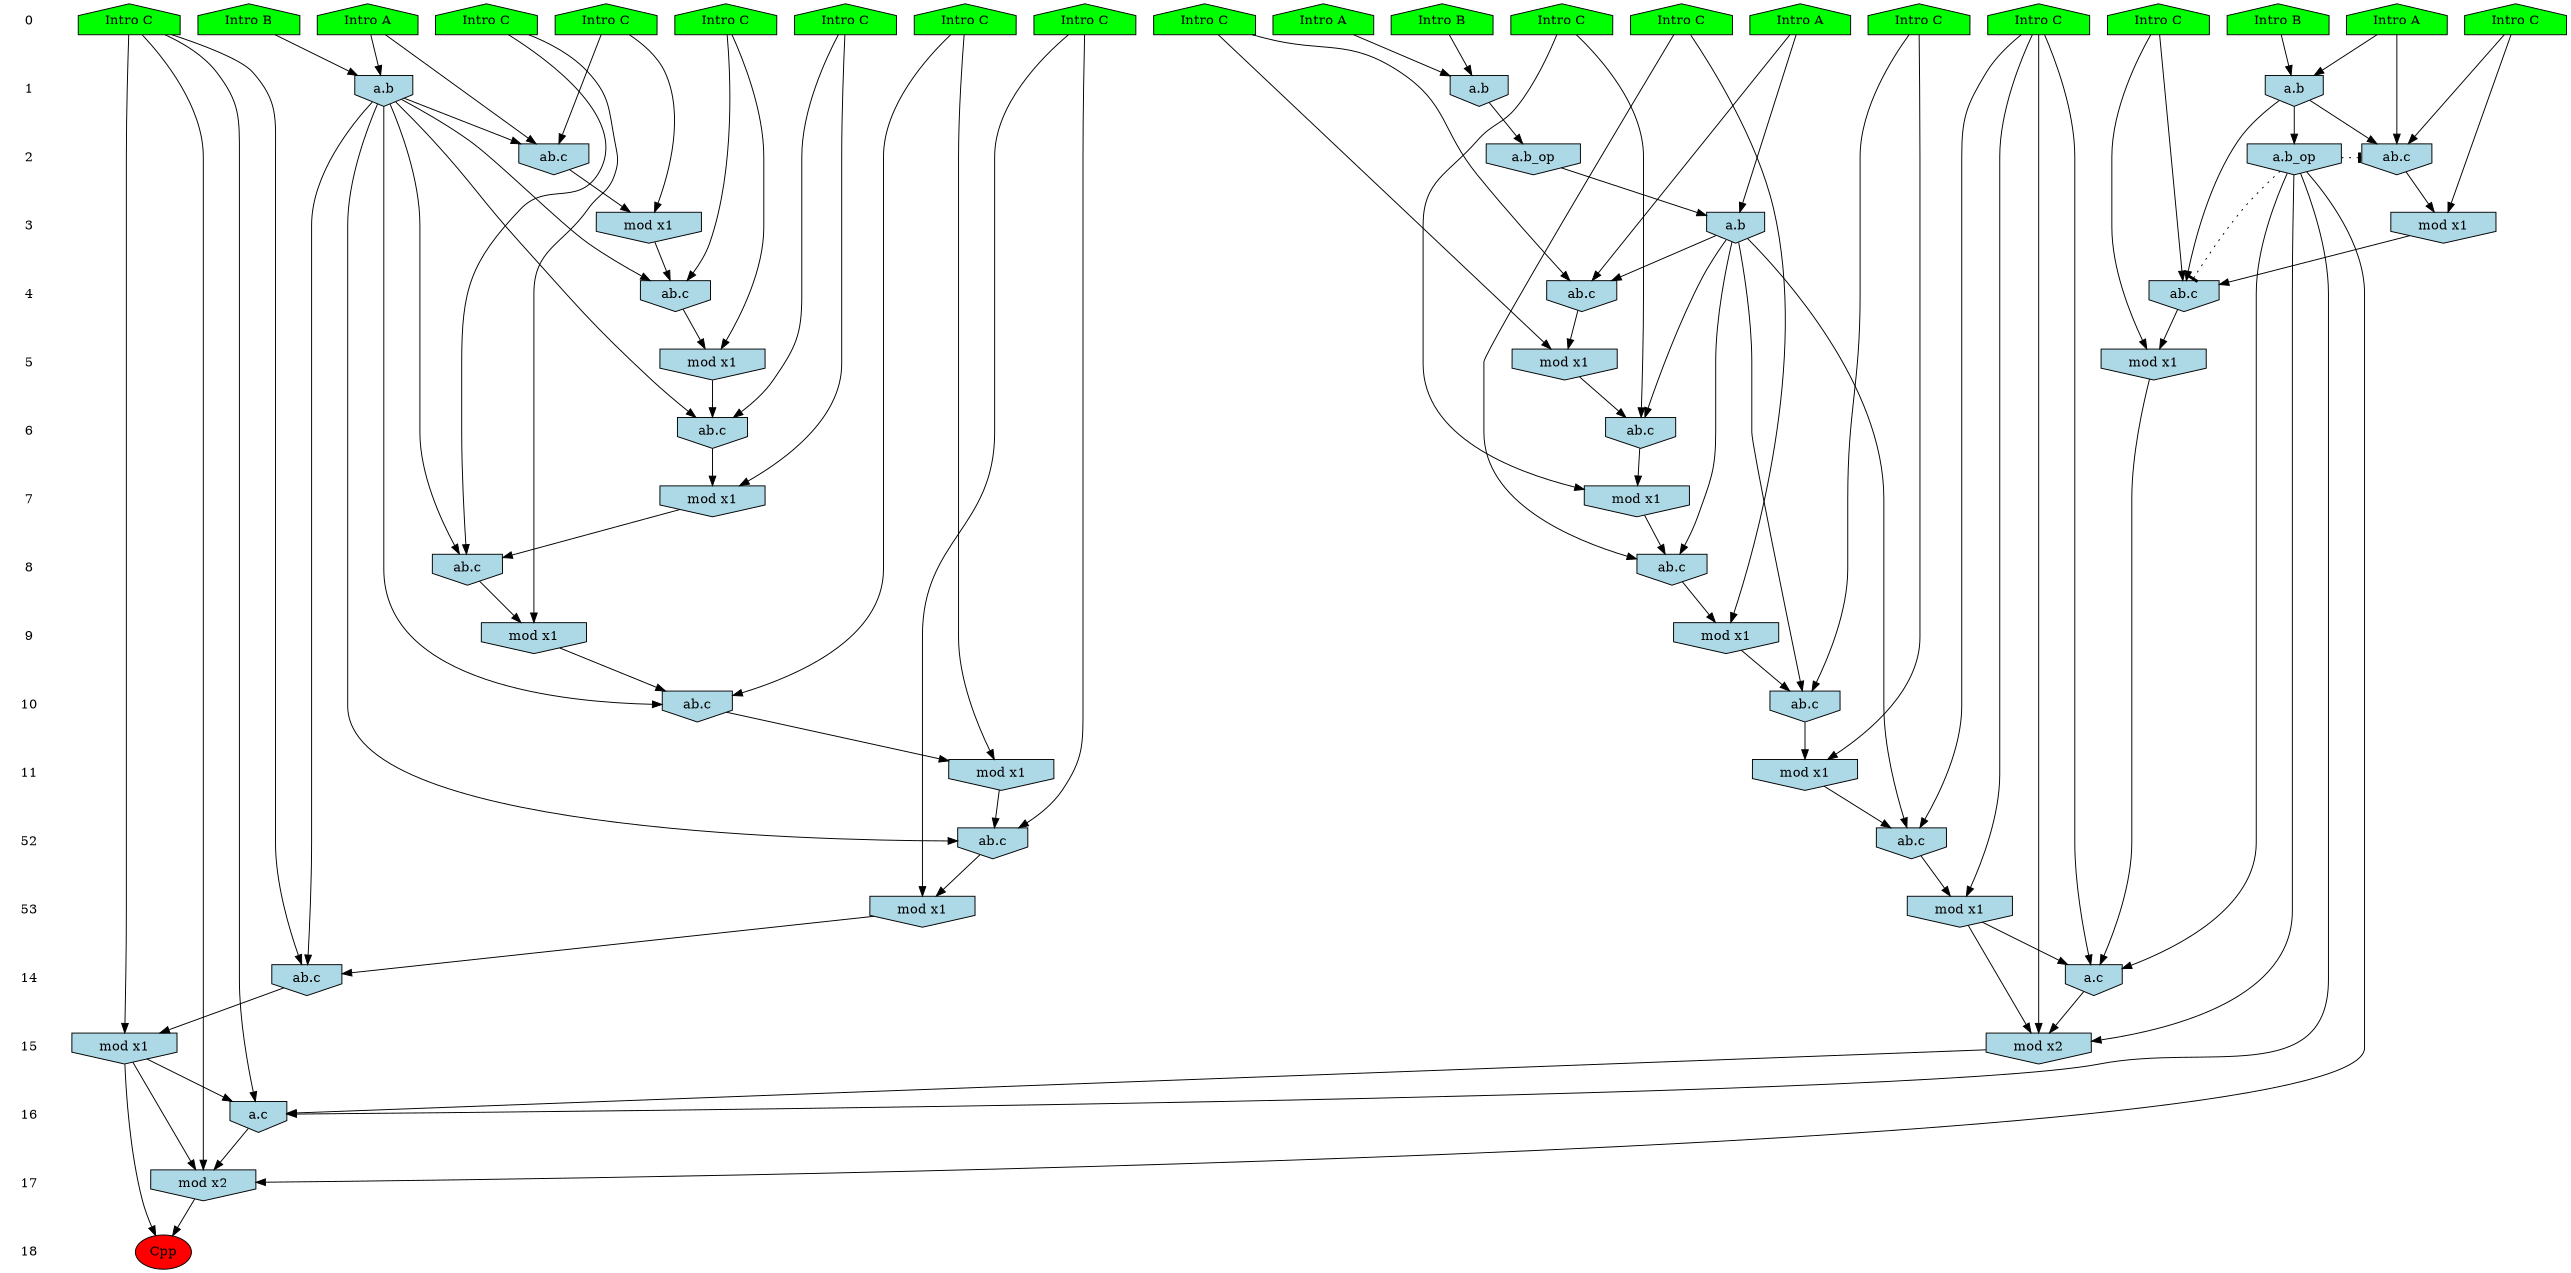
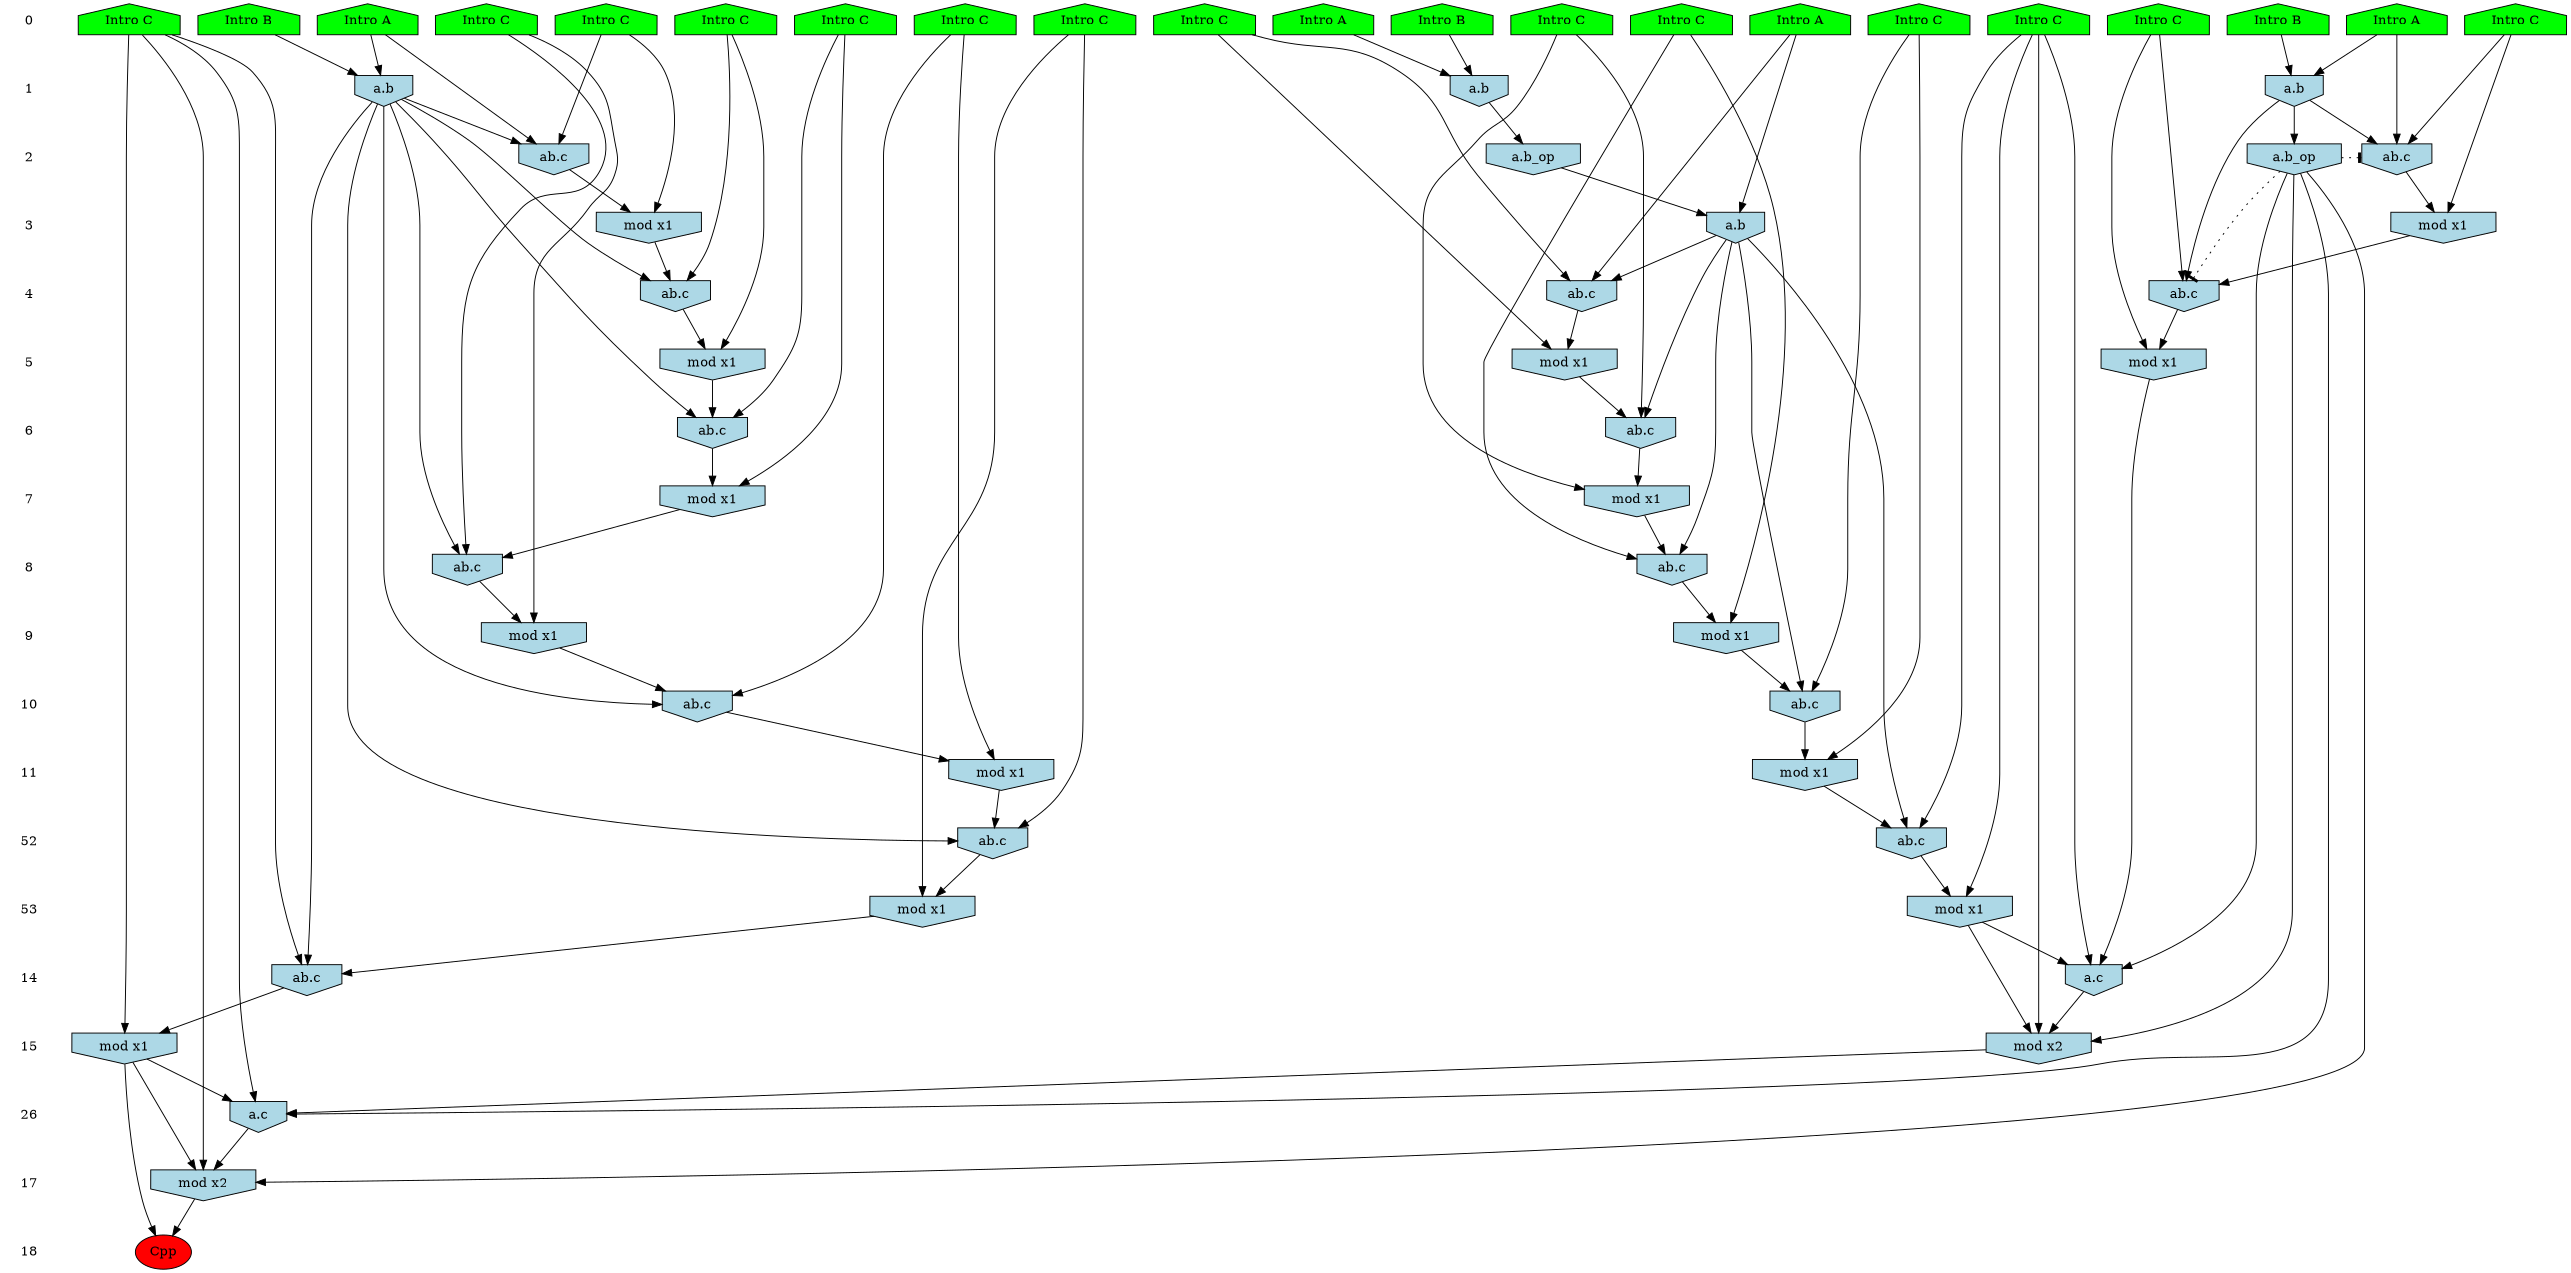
node "16": label "16" -> "26"
